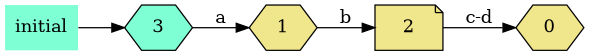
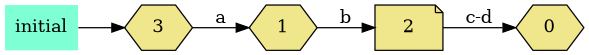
node "3": fillcolor aquamarine -> khaki
